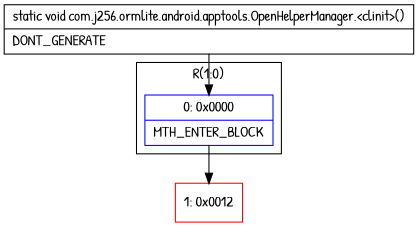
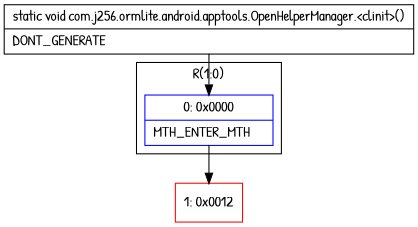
node "0: 0x0000": text "MTH_ENTER_BLOCK" -> "MTH_ENTER_MTH"
